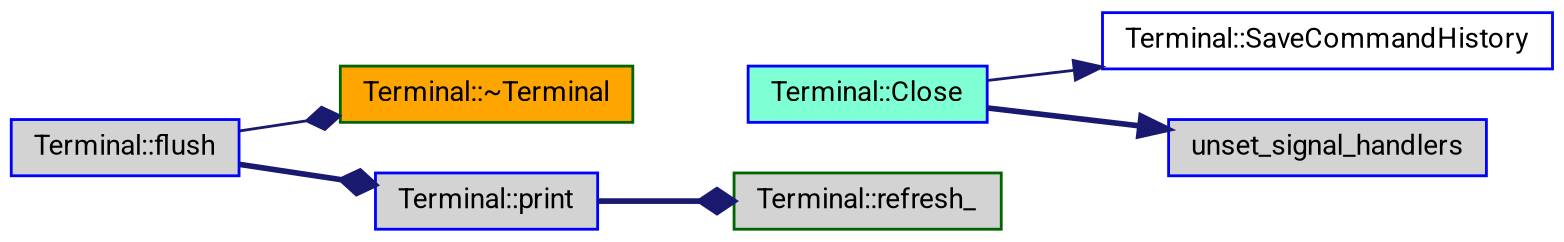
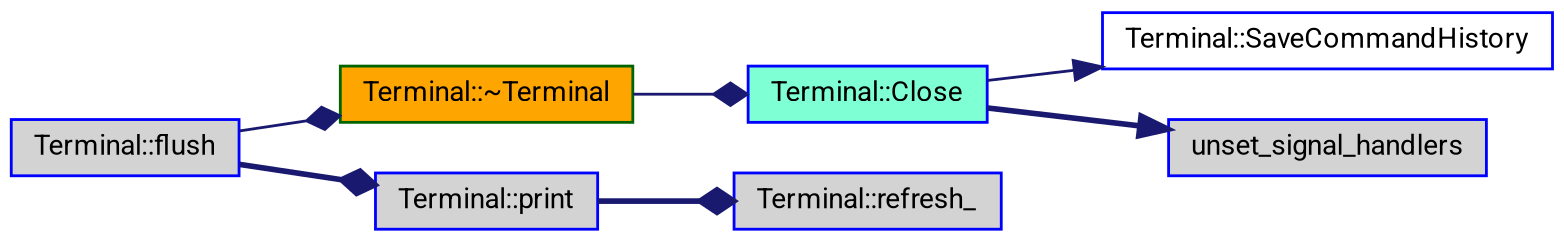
edge "Terminal::~Terminal" -> "Terminal::Close": added
node "Terminal::refresh_": color darkgreen -> blue
